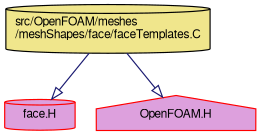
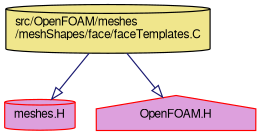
node "face.H": label "face.H" -> "meshes.H"
